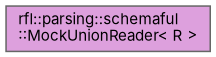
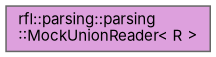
node "rfl::parsing::schemaful ::MockUnionReader< R >": label "rfl::parsing::schemaful ::MockUnionReader< R >" -> "rfl::parsing::parsing ::MockUnionReader< R >"
